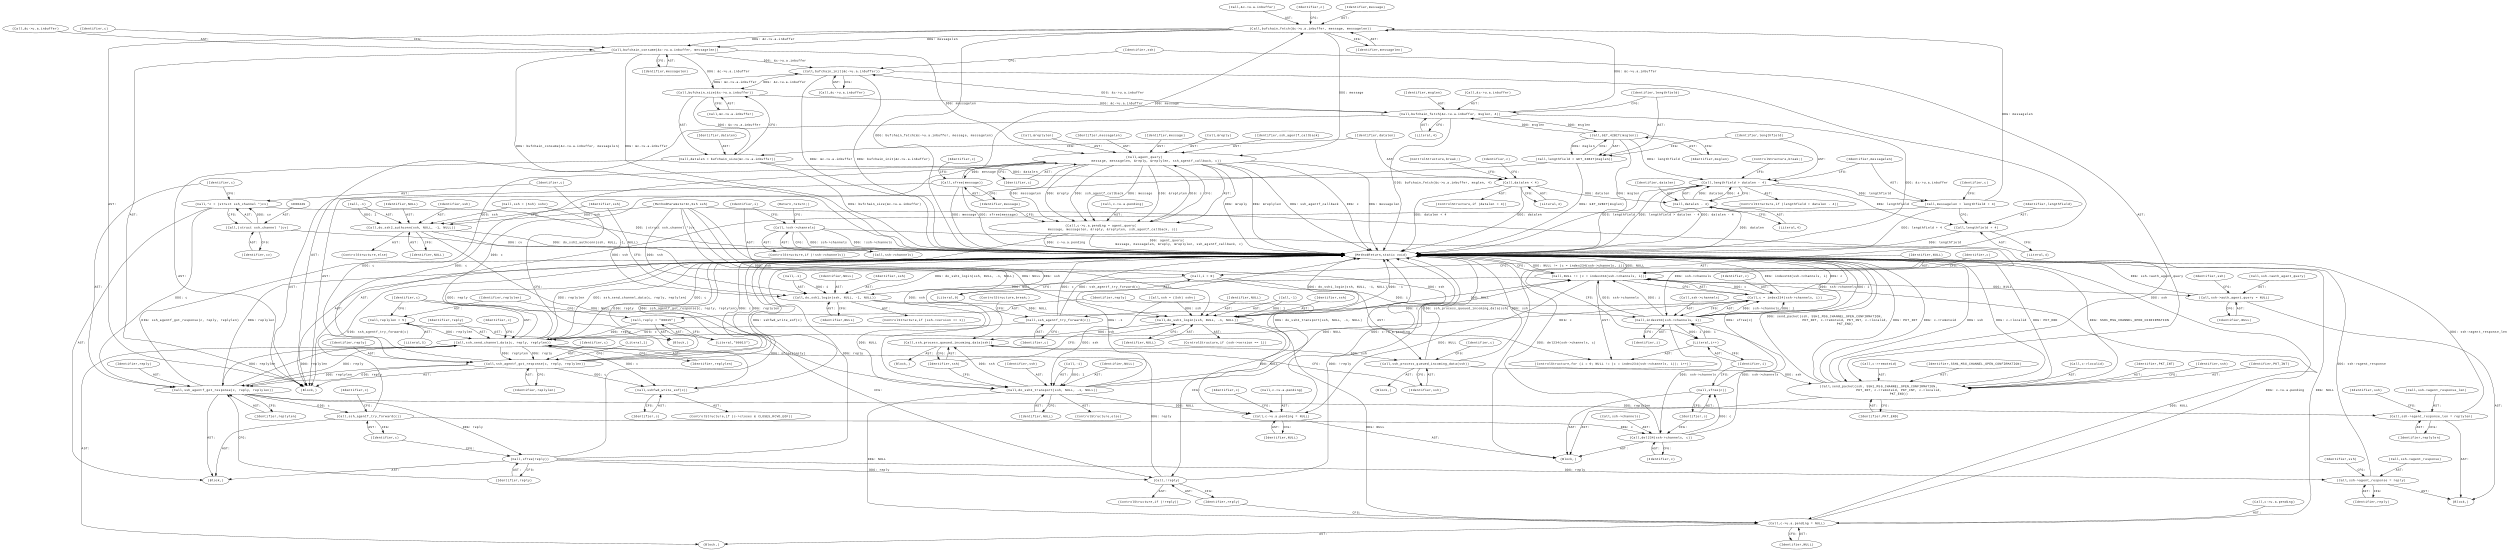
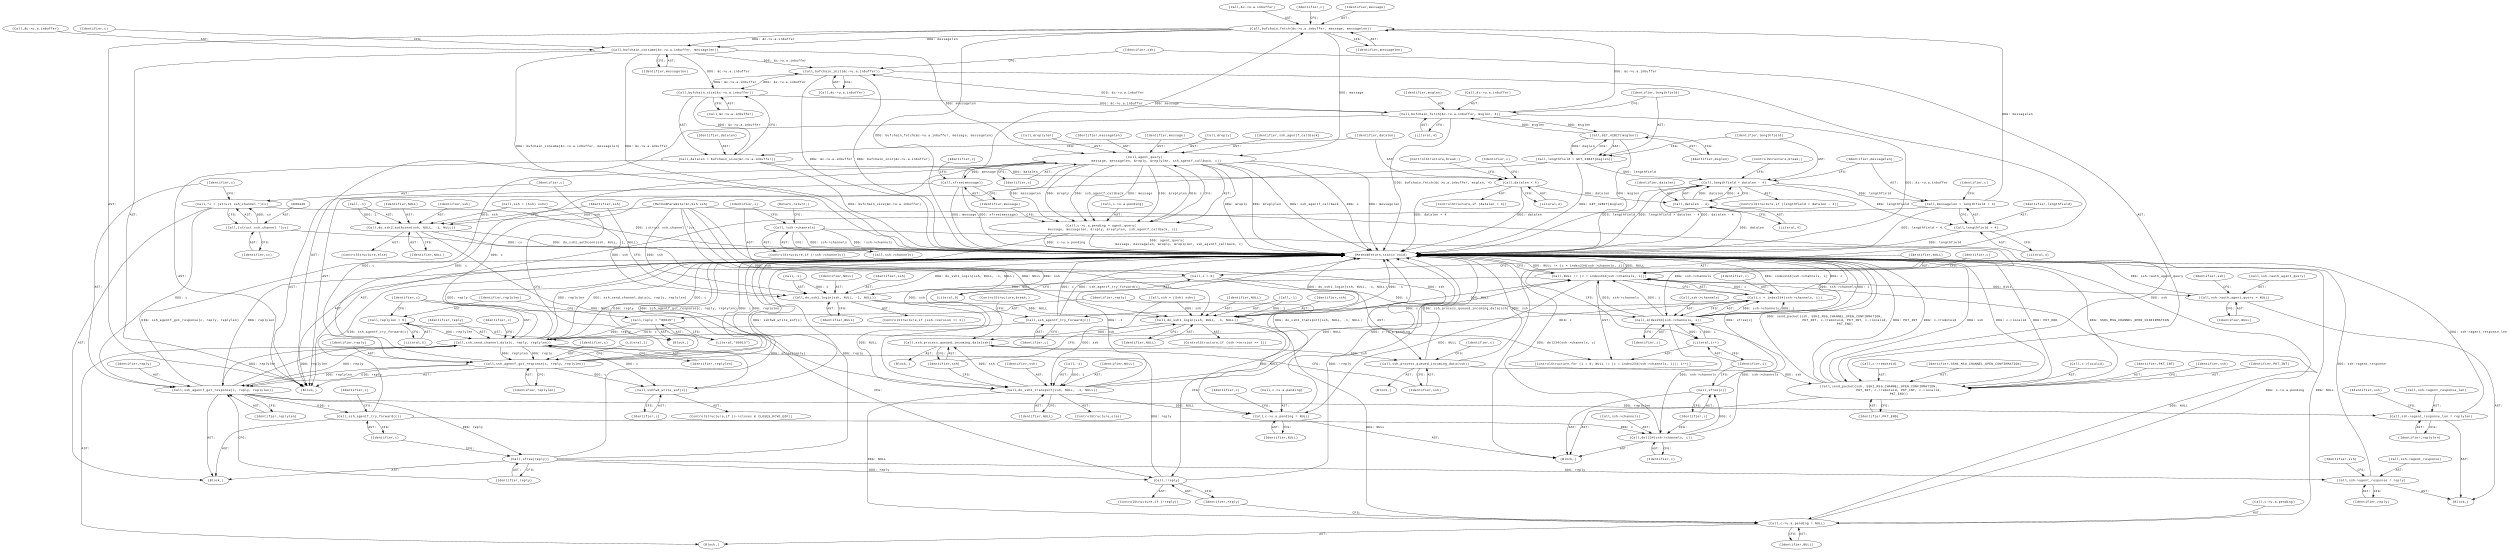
edge "(Call,GET_42BIT(msglen))" -> "(Call,lengthfield > datalen - 4)": now "(Call,lengthfield = GET_32BIT(msglen))" -> "(Call,lengthfield > datalen - 4)"
edge "(Call,lengthfield + 4)" -> "(Call,messagelen = lengthfield + 4)": added, label "AST:"
edge "(Call,replylen = 5)" -> "(Literal,5)": added, label "CFG:"
